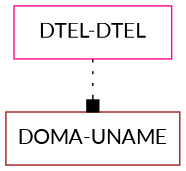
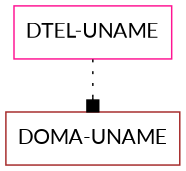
node "DTEL-DTEL": label "DTEL-DTEL" -> "DTEL-UNAME"
